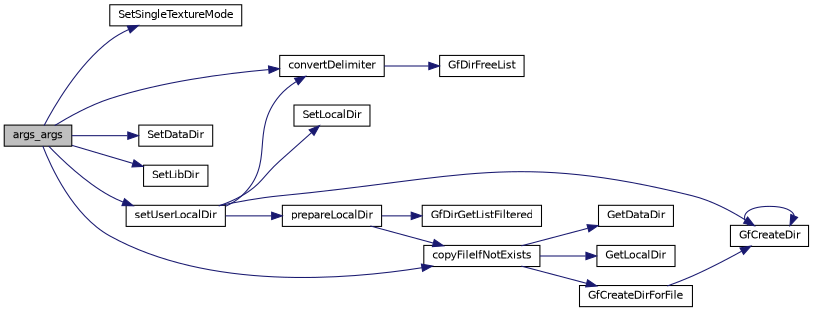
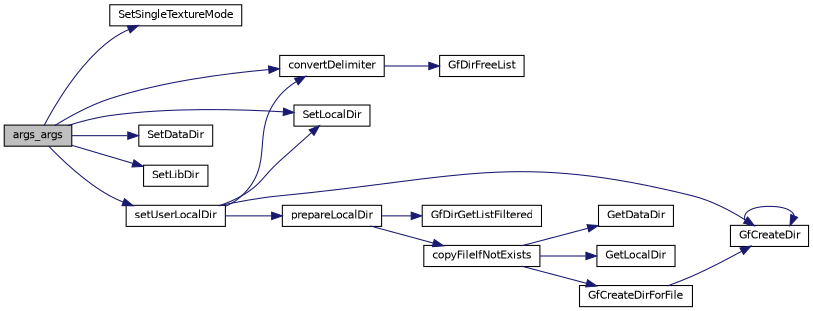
edge "args_args" -> "copyFileIfNotExists": now "args_args" -> "SetLocalDir"
